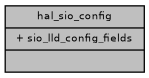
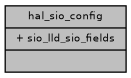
node "hal_sio_config": text "+ sio_lld_config_fields" -> "+ sio_lld_sio_fields"
